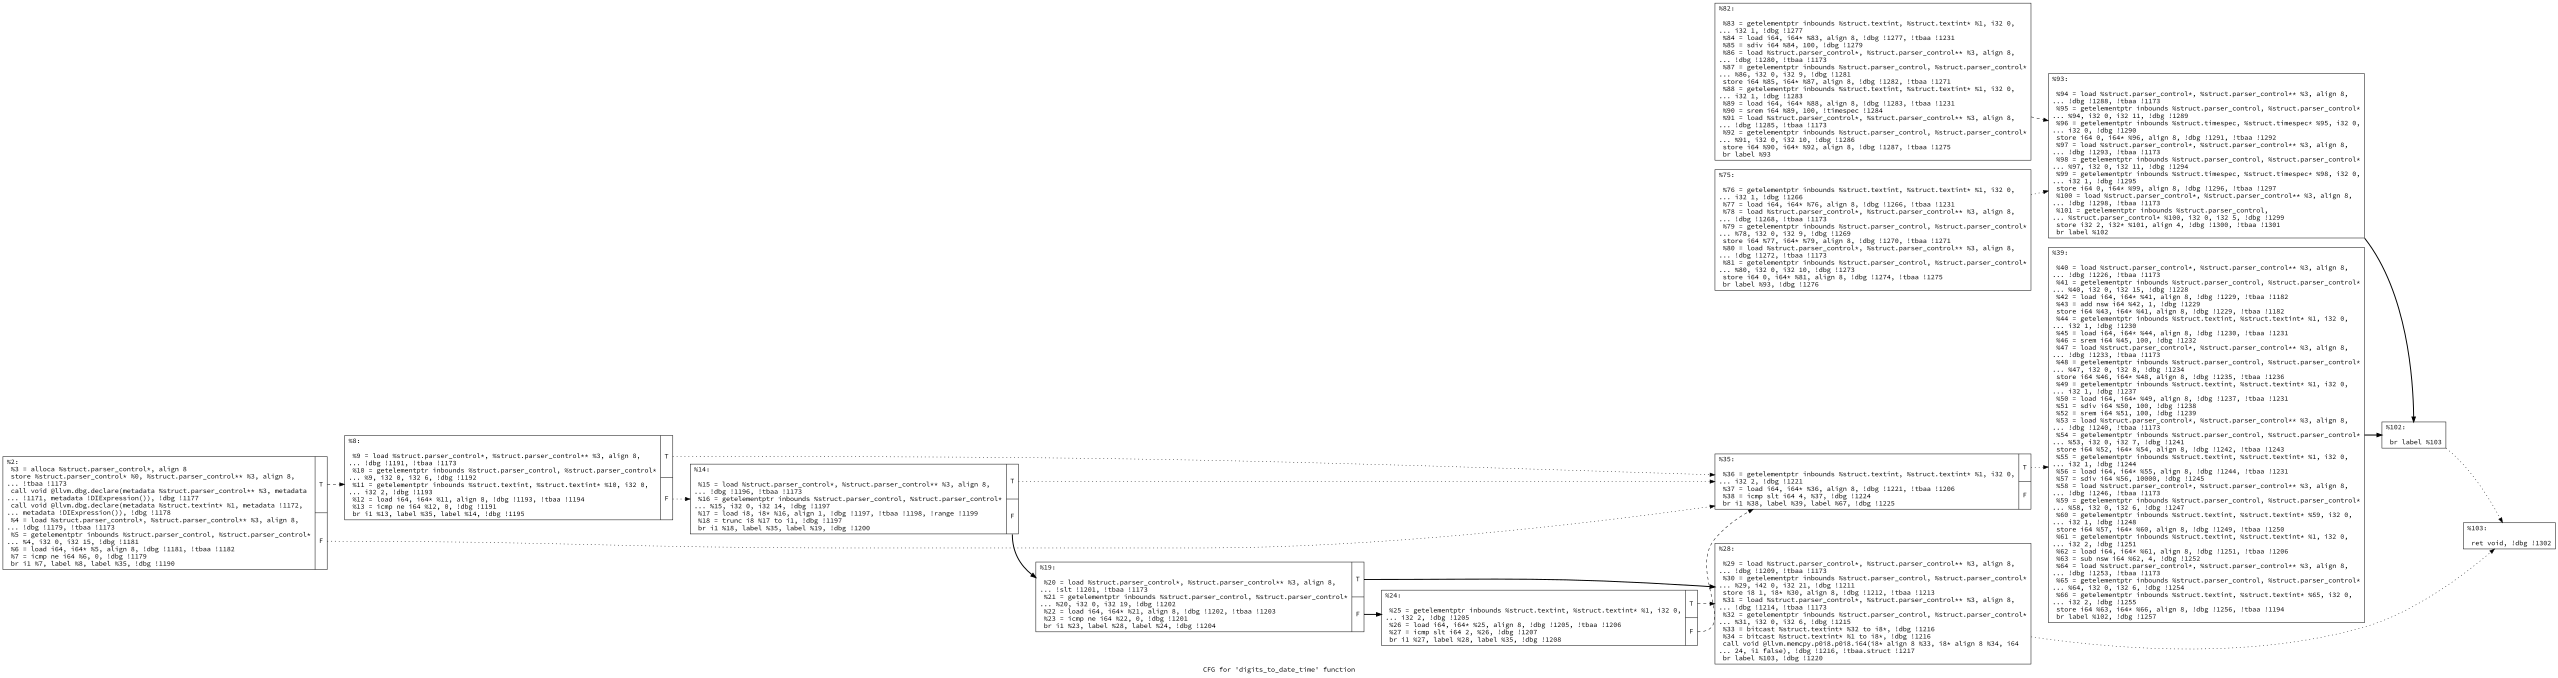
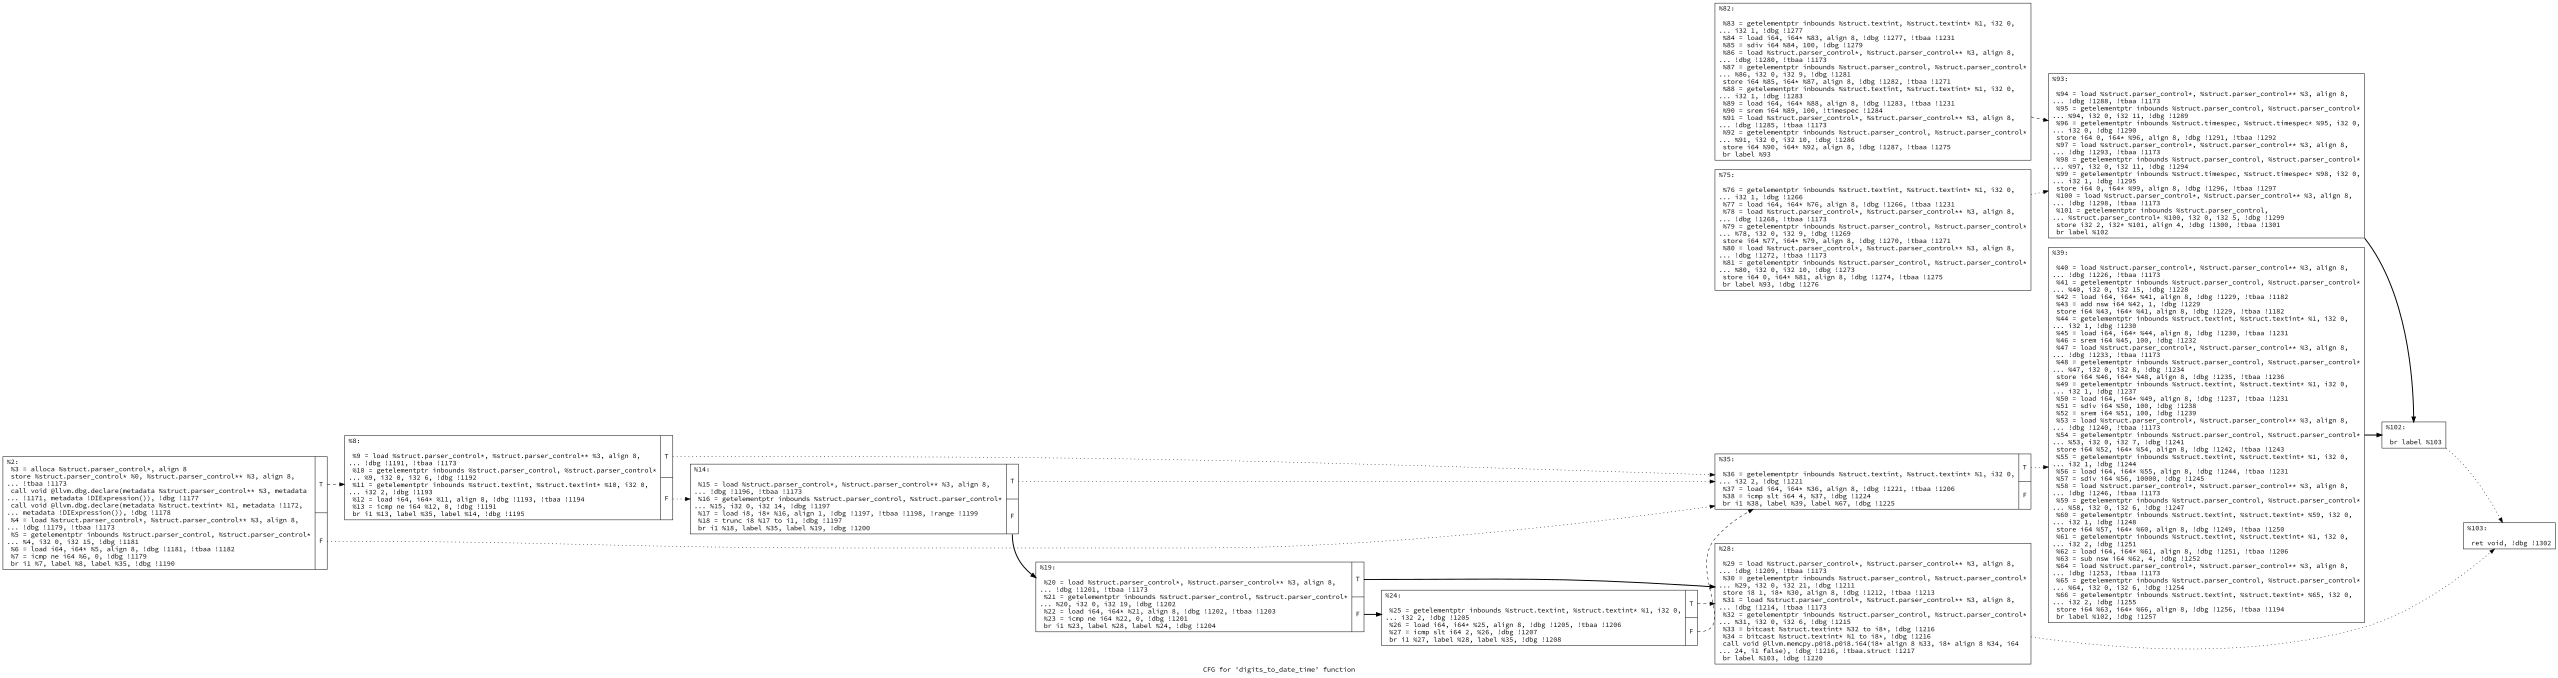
node "%28:": text "... %29, i42 0, i32 21, !dbg !1211" -> "... %29, i32 0, i32 21, !dbg !1211"
node "%19:": text "... !slt !1201, !tbaa !1173" -> "... !dbg !1201, !tbaa !1173"
